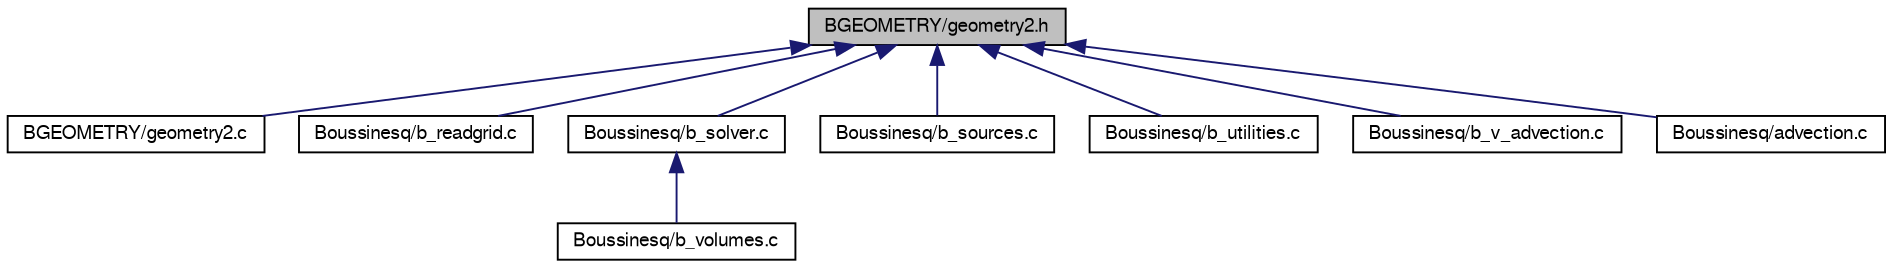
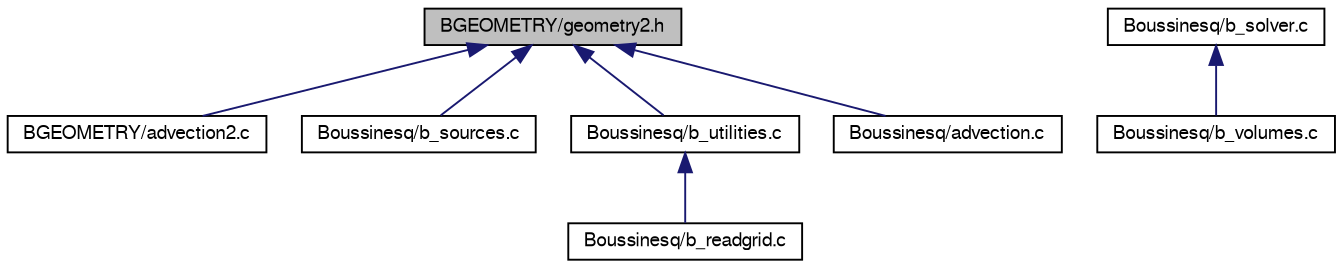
edge "Boussinesq/b_readgrid.c" -> "BGEOMETRY/geometry2.h": now "Boussinesq/b_readgrid.c" -> "Boussinesq/b_utilities.c"
edge "Boussinesq/b_solver.c" -> "BGEOMETRY/geometry2.h": removed
node "BGEOMETRY/geometry2.c": label "BGEOMETRY/geometry2.c" -> "BGEOMETRY/advection2.c"
node "Boussinesq/b_v_advection.c": removed
